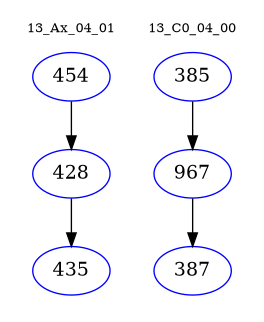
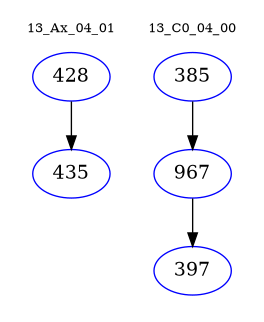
node "454": removed
node "387": label "387" -> "397"
